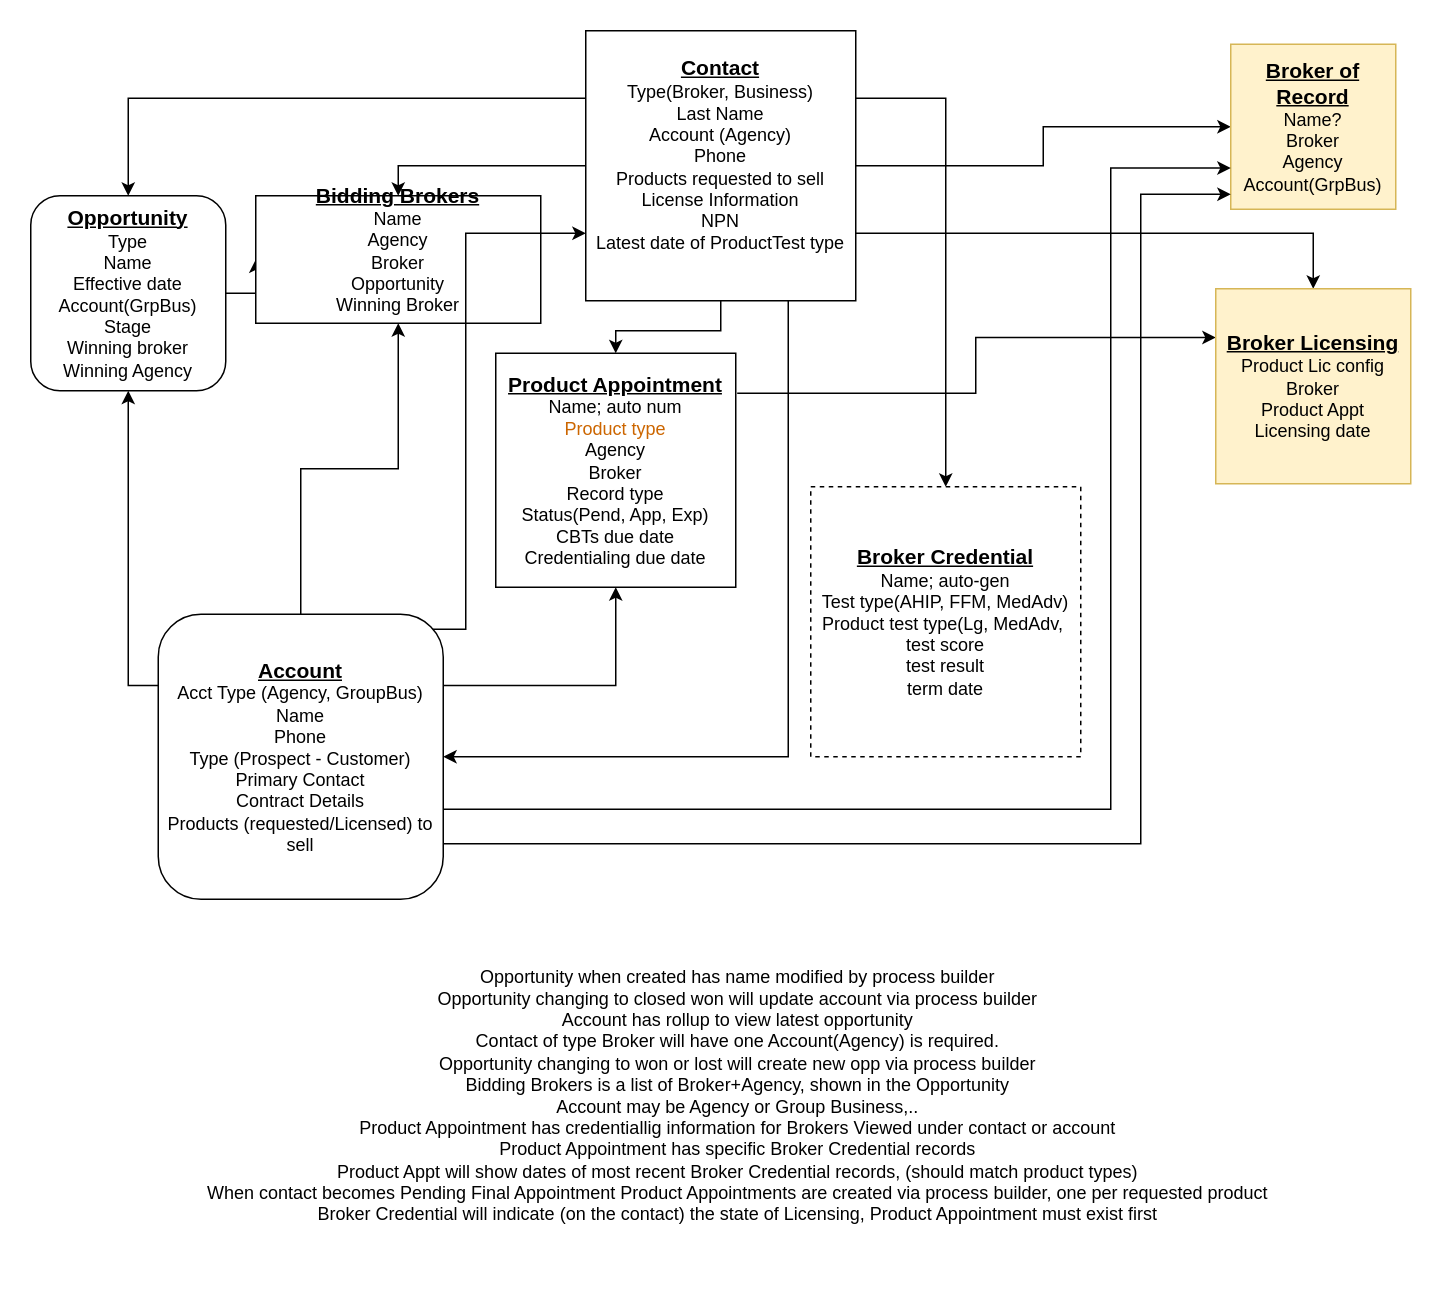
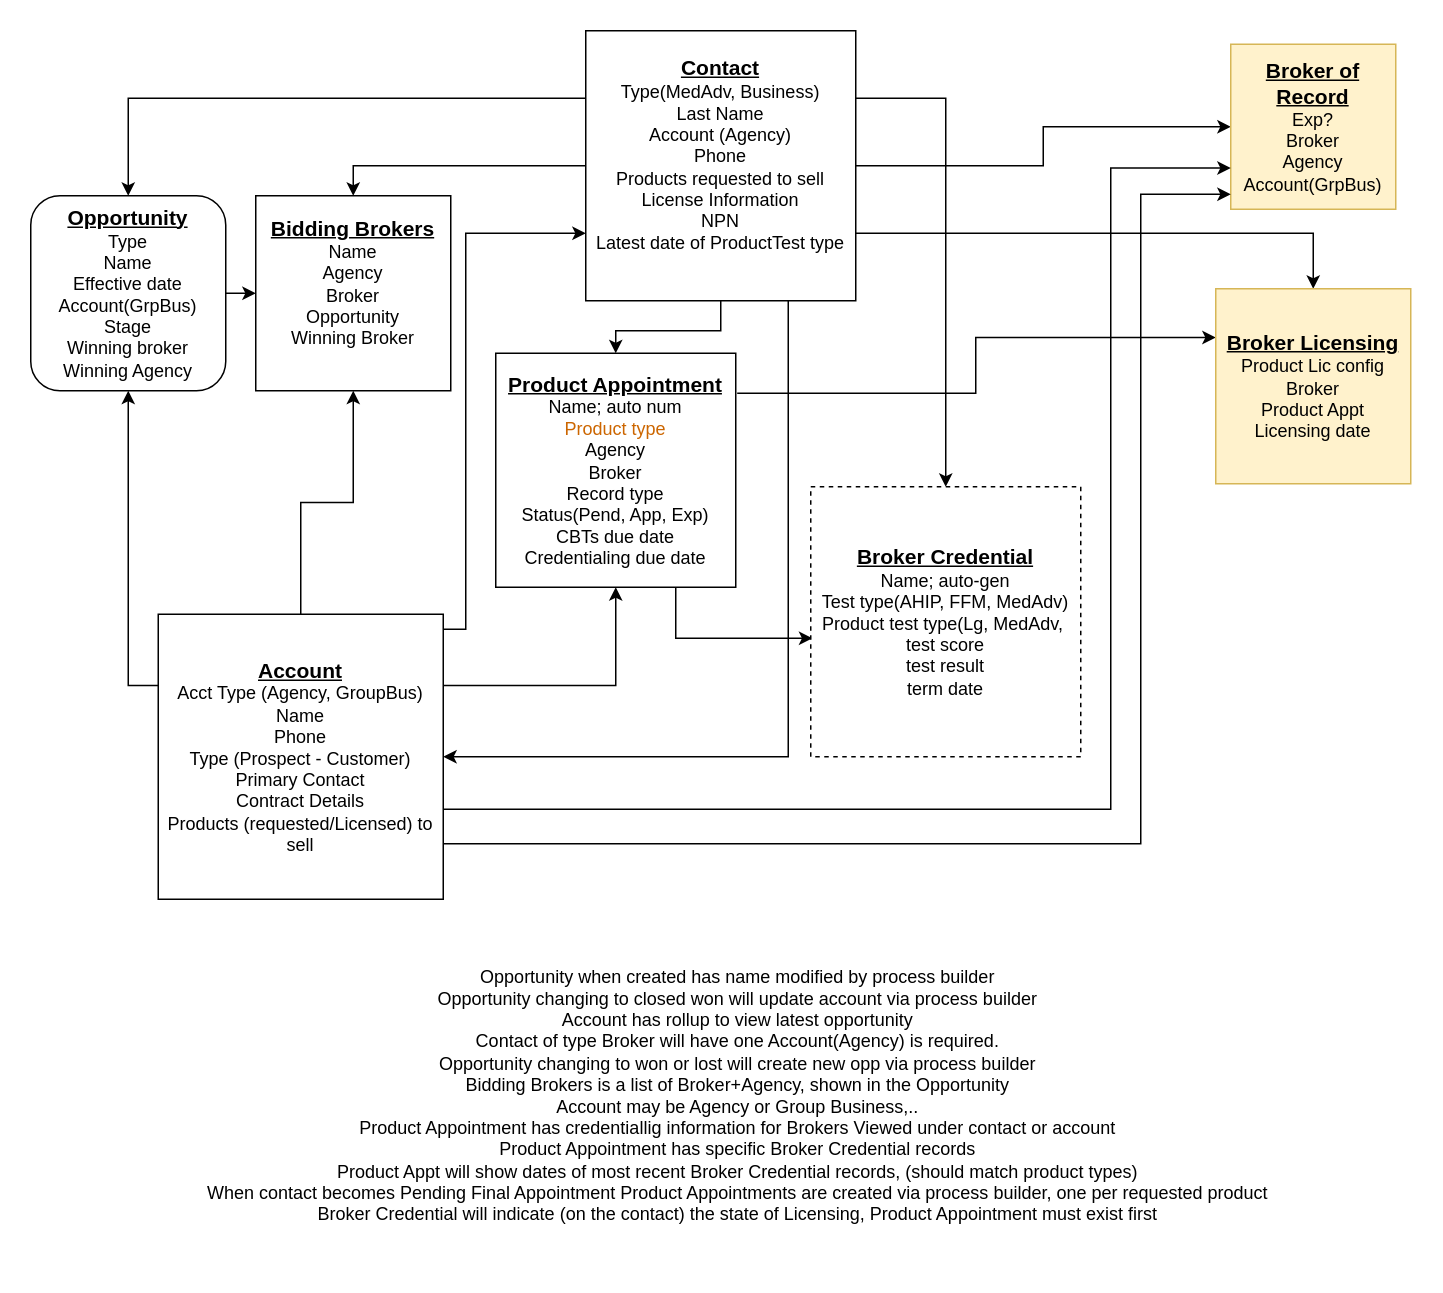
node "Broker of Record Name? Broker Agency Account(GrpBus)": label "Broker of Record Name? Broker Agency Account(GrpBus)" -> "Broker of Record Exp? Broker Agency Account(GrpBus)"
node "Contact Type(Broker, Business) Last Name Account (Agency) Phone Products requested to sell License Information NPN Latest date of ProductTest type": label "Contact Type(Broker, Business) Last Name Account (Agency) Phone Products requested to sell License Information NPN Latest date of ProductTest type" -> "Contact Type(MedAdv, Business) Last Name Account (Agency) Phone Products requested to sell License Information NPN Latest date of ProductTest type"
node "Bidding Brokers Name Agency Broker Opportunity Winning Broker": size 285x128 -> 195x195
edge "Product Appointment Name; auto num Product type Agency Broker Record type Status(Pend, App, Exp) CBTs due date Credentialing due date" -> "Broker Credential Name; auto-gen Test type(AHIP, FFM, MedAdv) Product test type(Lg, MedAdv, test score test result term date": added
node "Account Acct Type (Agency, GroupBus) Name Phone Type (Prospect - Customer) Primary Contact Contract Details Products (requested/Licensed) to sell": shape rounded rectangle -> rectangle
